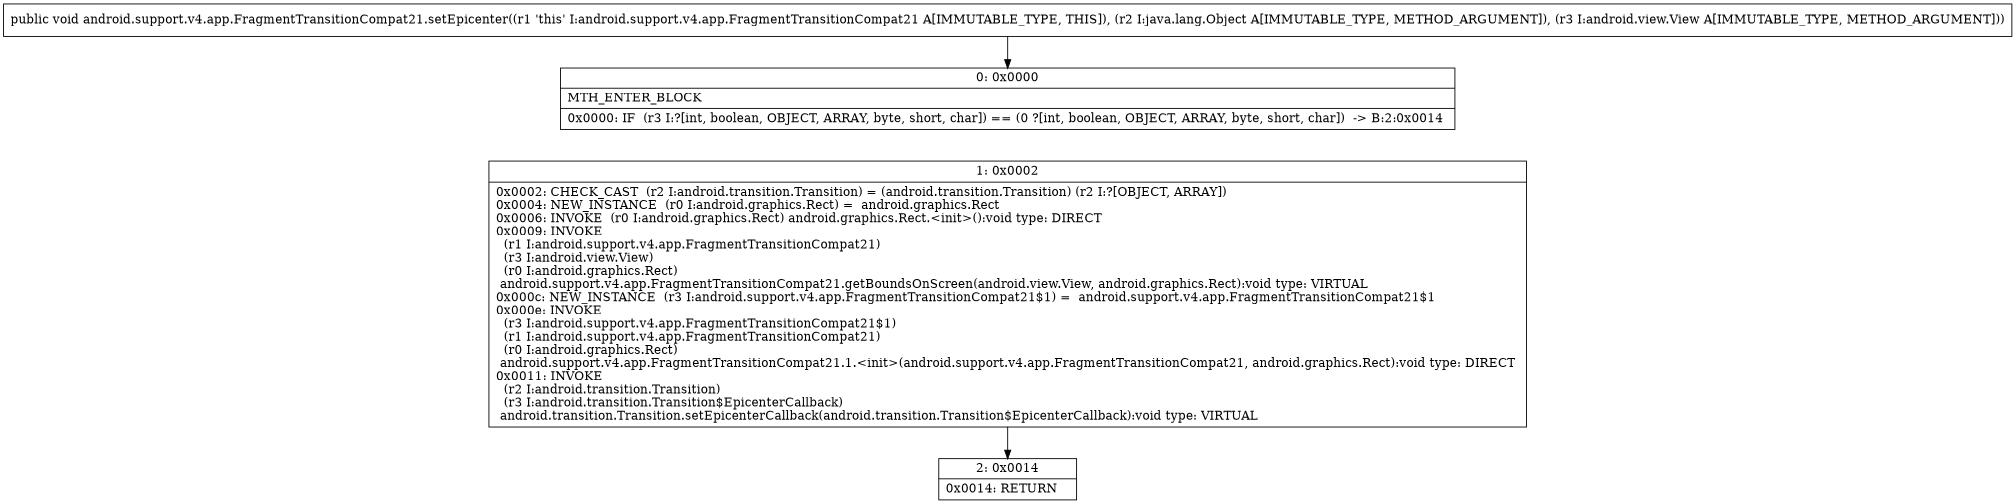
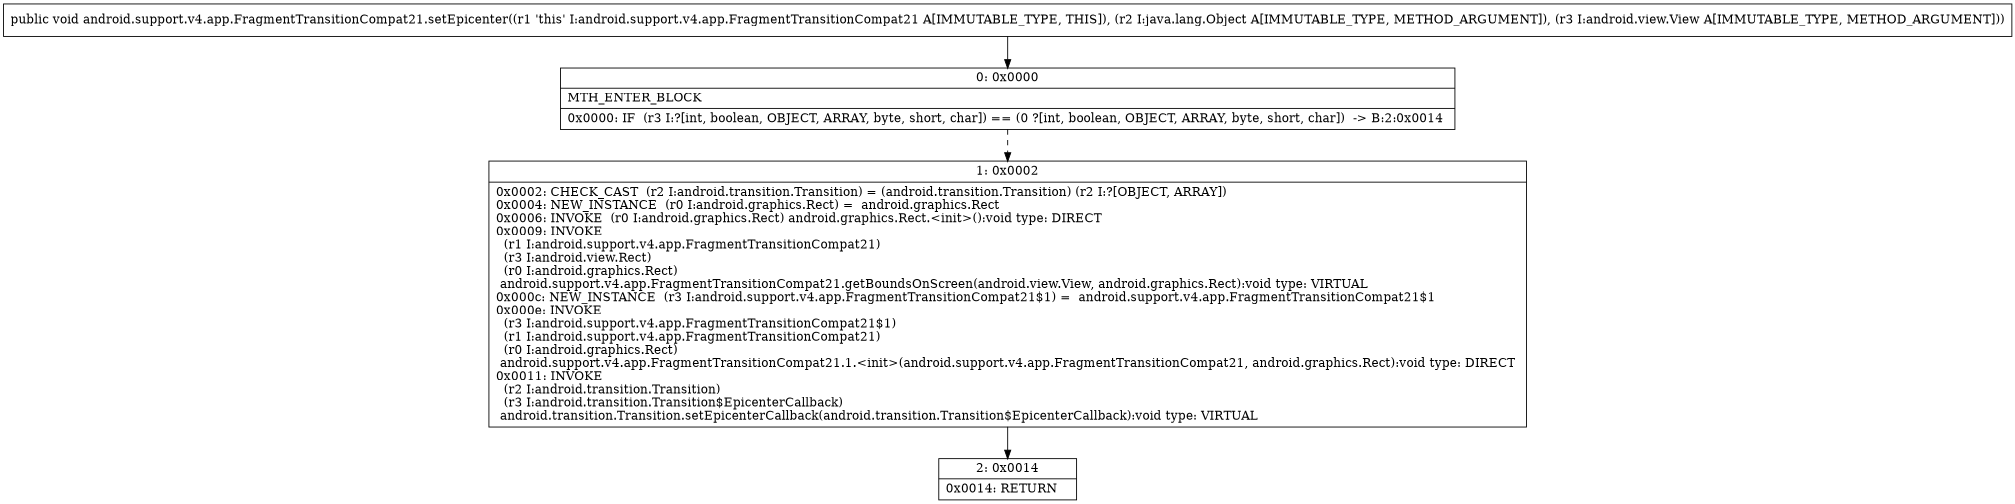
edge "0: 0x0000" -> "1: 0x0002": added
node "1: 0x0002": text "(r3 I:android.view.View)" -> "(r3 I:android.view.Rect)"
